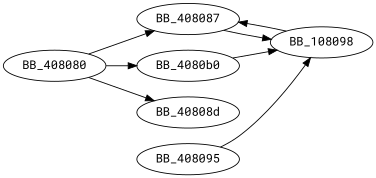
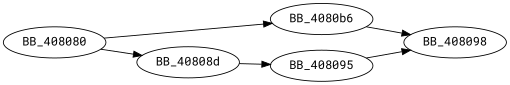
node "BB_408087": removed
node "BB_108098": label "BB_108098" -> "BB_408098"
edge "BB_40808d" -> "BB_408095": added
node "BB_4080b0": label "BB_4080b0" -> "BB_4080b6"
